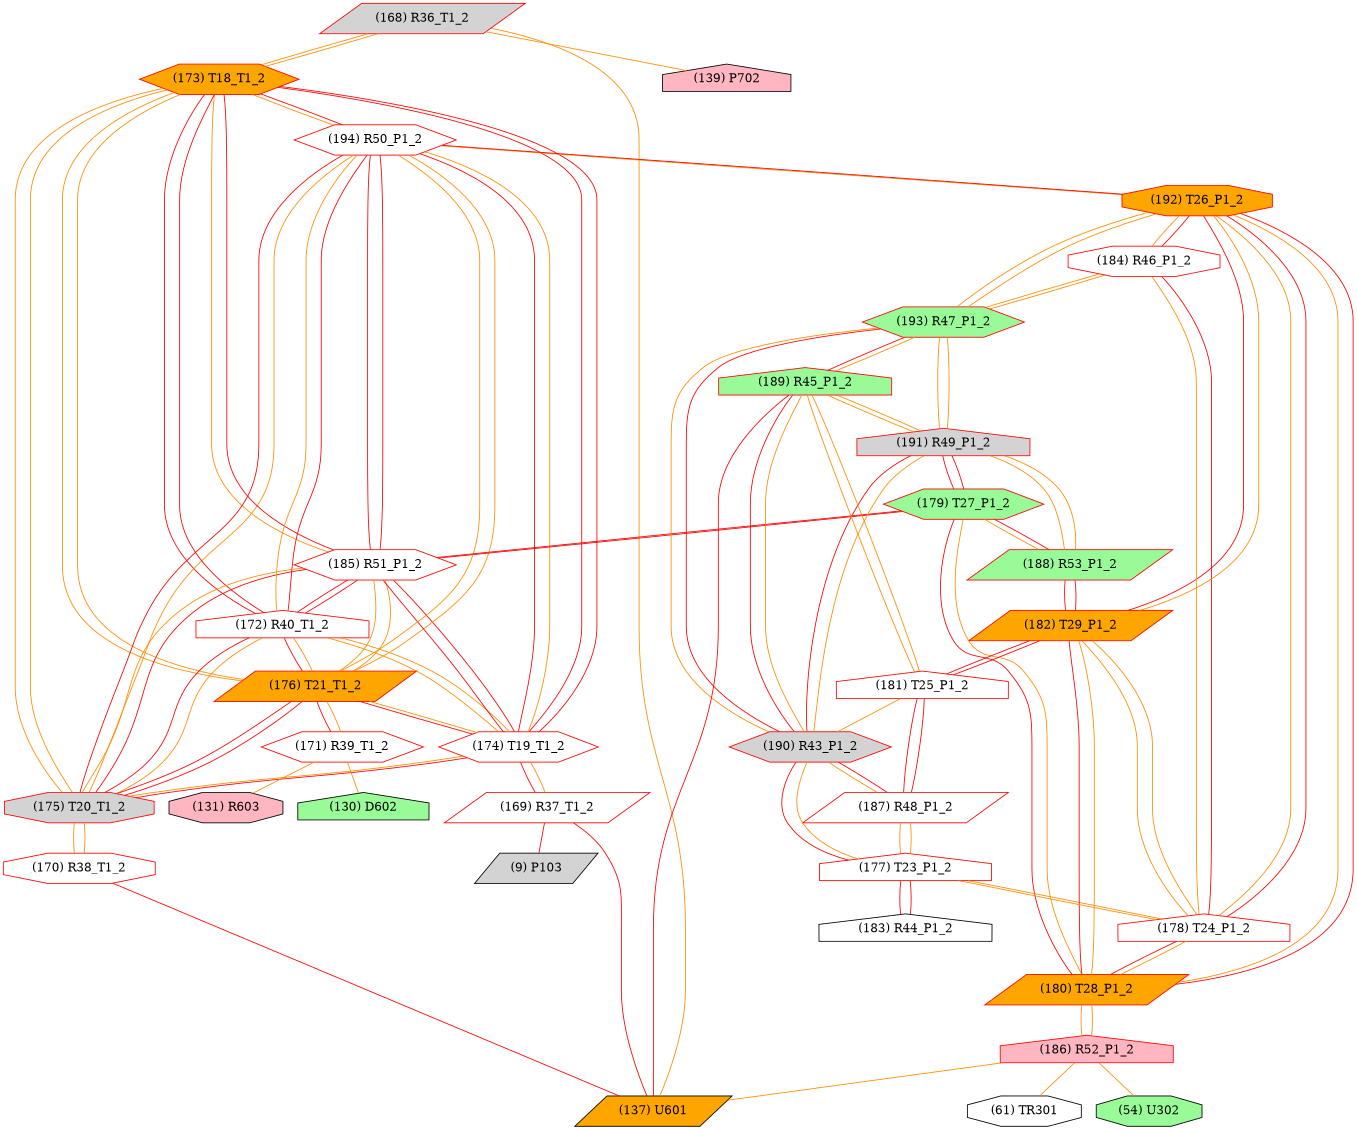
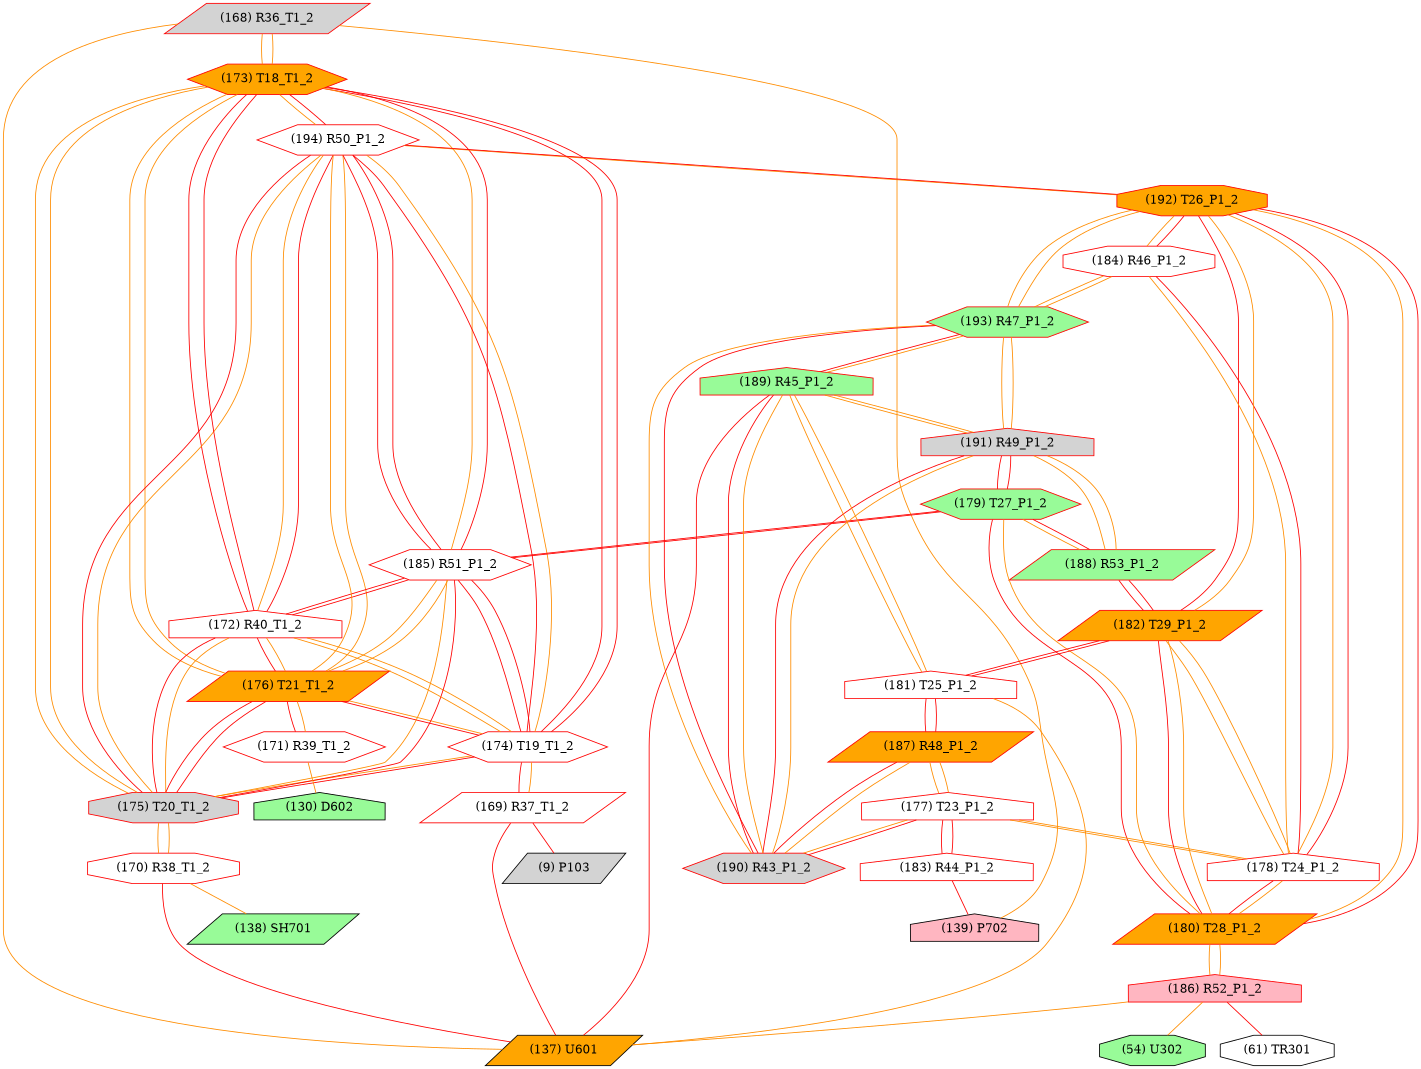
edge "(181) T25_P1_2" -- "(190) R43_P1_2": now "(181) T25_P1_2" -- "(137) U601"
node "(131) R603": removed
node "(187) R48_P1_2": fillcolor white -> orange
edge "(183) R44_P1_2" -- "(139) P702": added
node "(138) SH701": added
node "(183) R44_P1_2": color black -> red
edge "(186) R52_P1_2" -- "(61) TR301": color darkorange -> red
